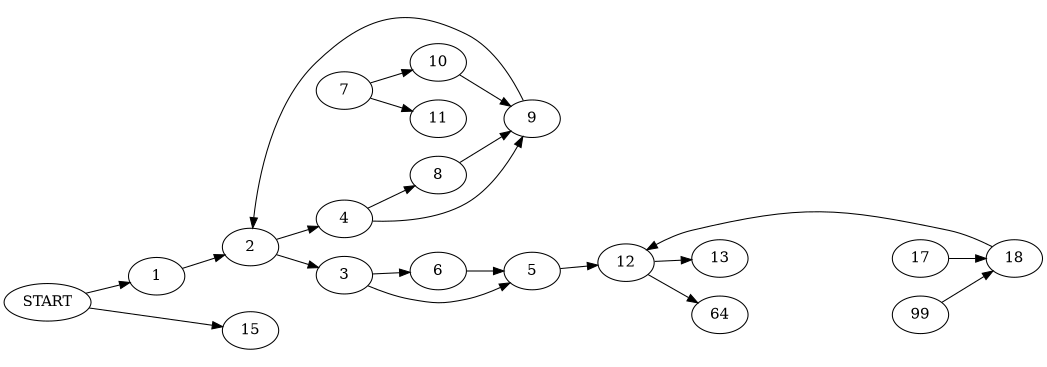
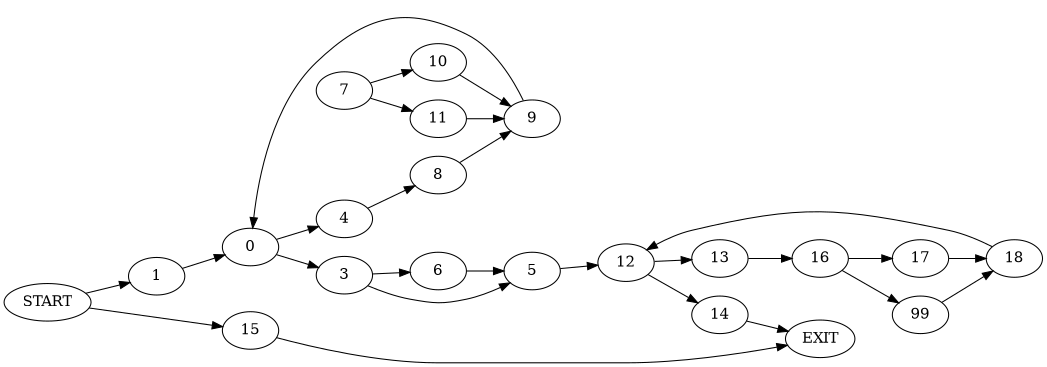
edge "4" -> "9": now "11" -> "9"
node "2": label "2" -> "0"
node "16": added
node "64": label "64" -> "14"
node "EXIT": added
